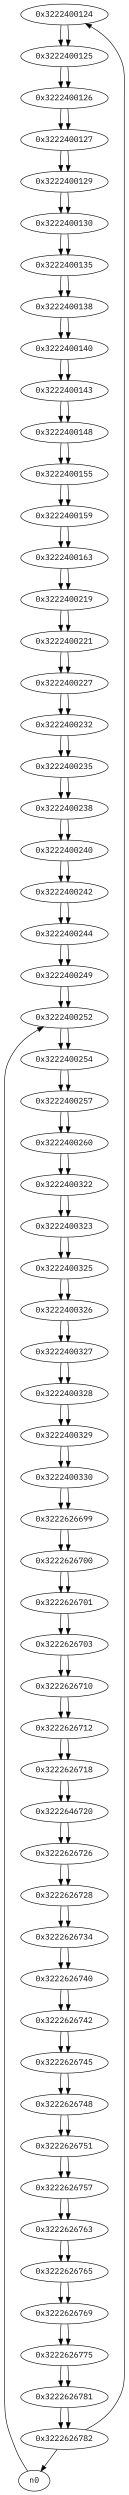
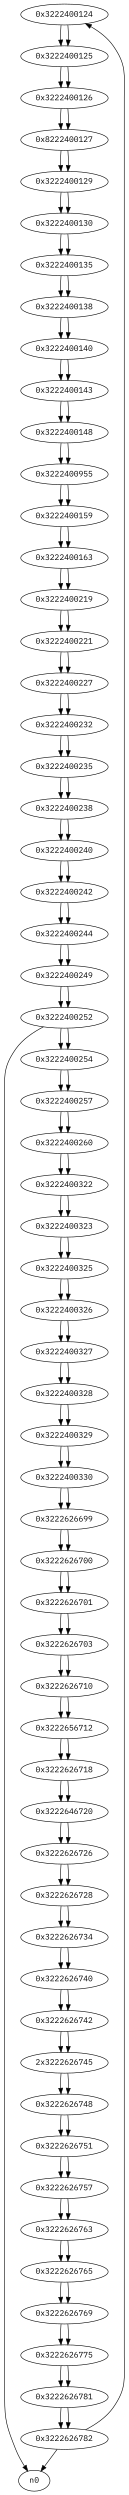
node "0x3222400127": label "0x3222400127" -> "0x8222400127"
node "0x3222400155": label "0x3222400155" -> "0x3222400955"
node "0x3222626712": label "0x3222626712" -> "0x3222656712"
edge "n0" -> "0x3222400252": reversed
node "0x3222626745": label "0x3222626745" -> "2x3222626745"
